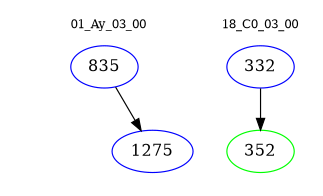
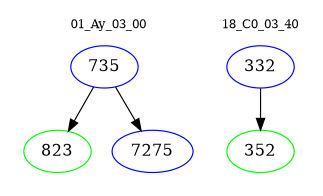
cluster "18_C0_03_00": label "18_C0_03_00" -> "18_C0_03_40"
node "835": label "835" -> "735"
node "823": added
node "1275": label "1275" -> "7275"
